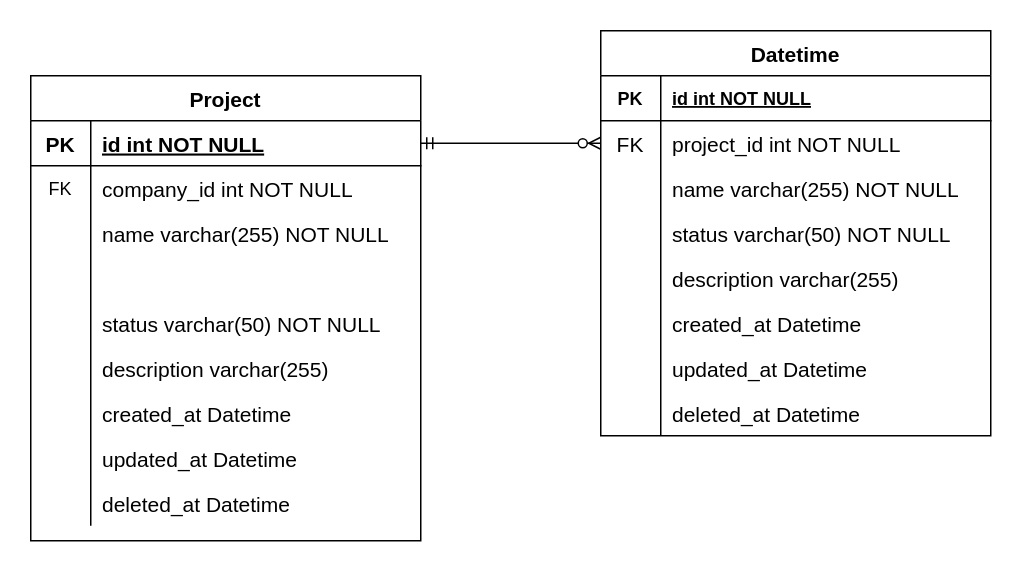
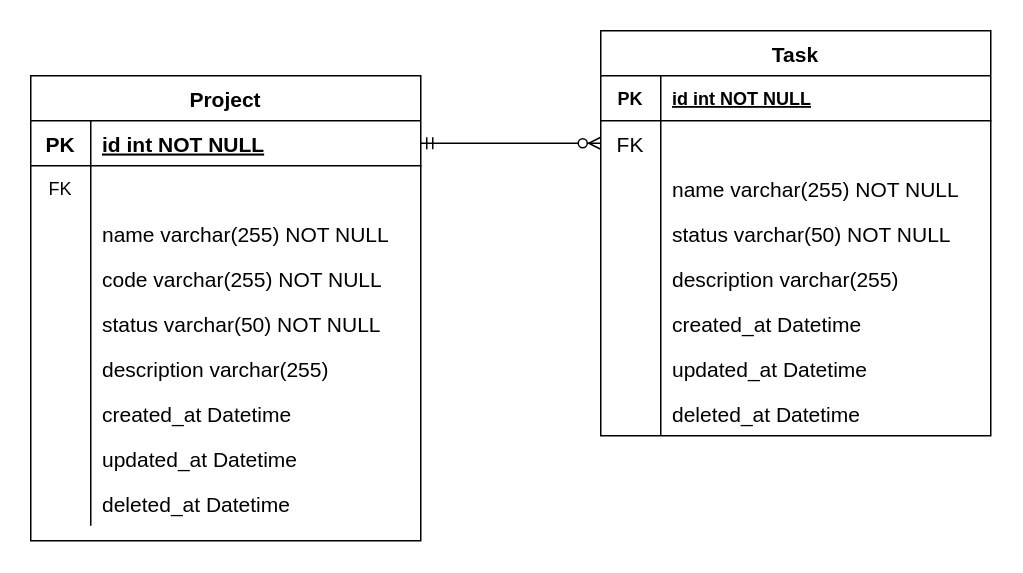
node "Datetime": label "Datetime" -> "Task"
node "project_id int NOT NULL": removed
node "company_id int NOT NULL": removed
node "code varchar(255) NOT NULL": added
